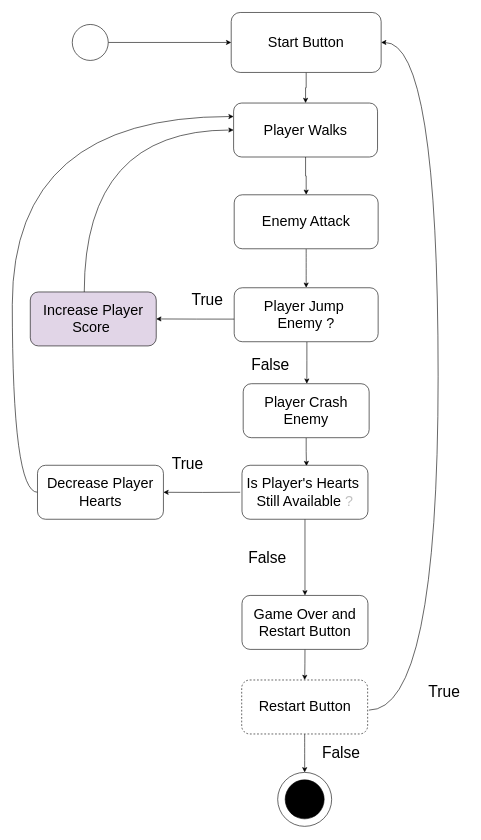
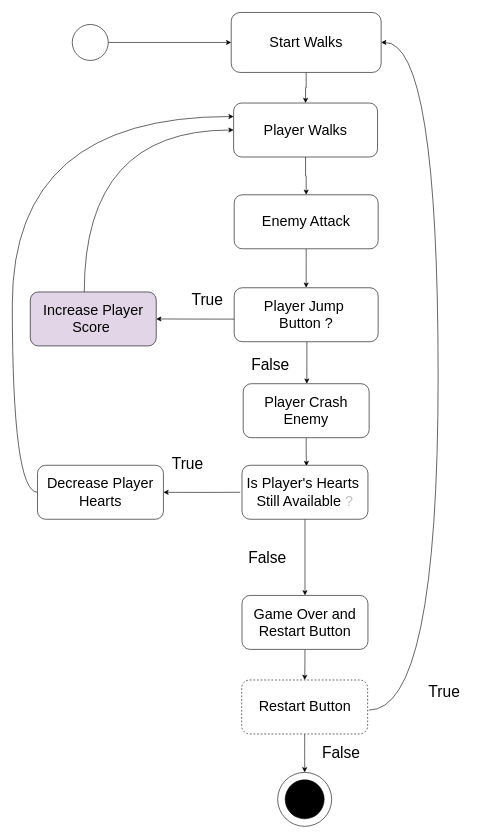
node "Start Button": label "Start Button" -> "Start Walks"
node "Player Jump Enemy ?": label "Player Jump Enemy ?" -> "Player Jump Button ?"
